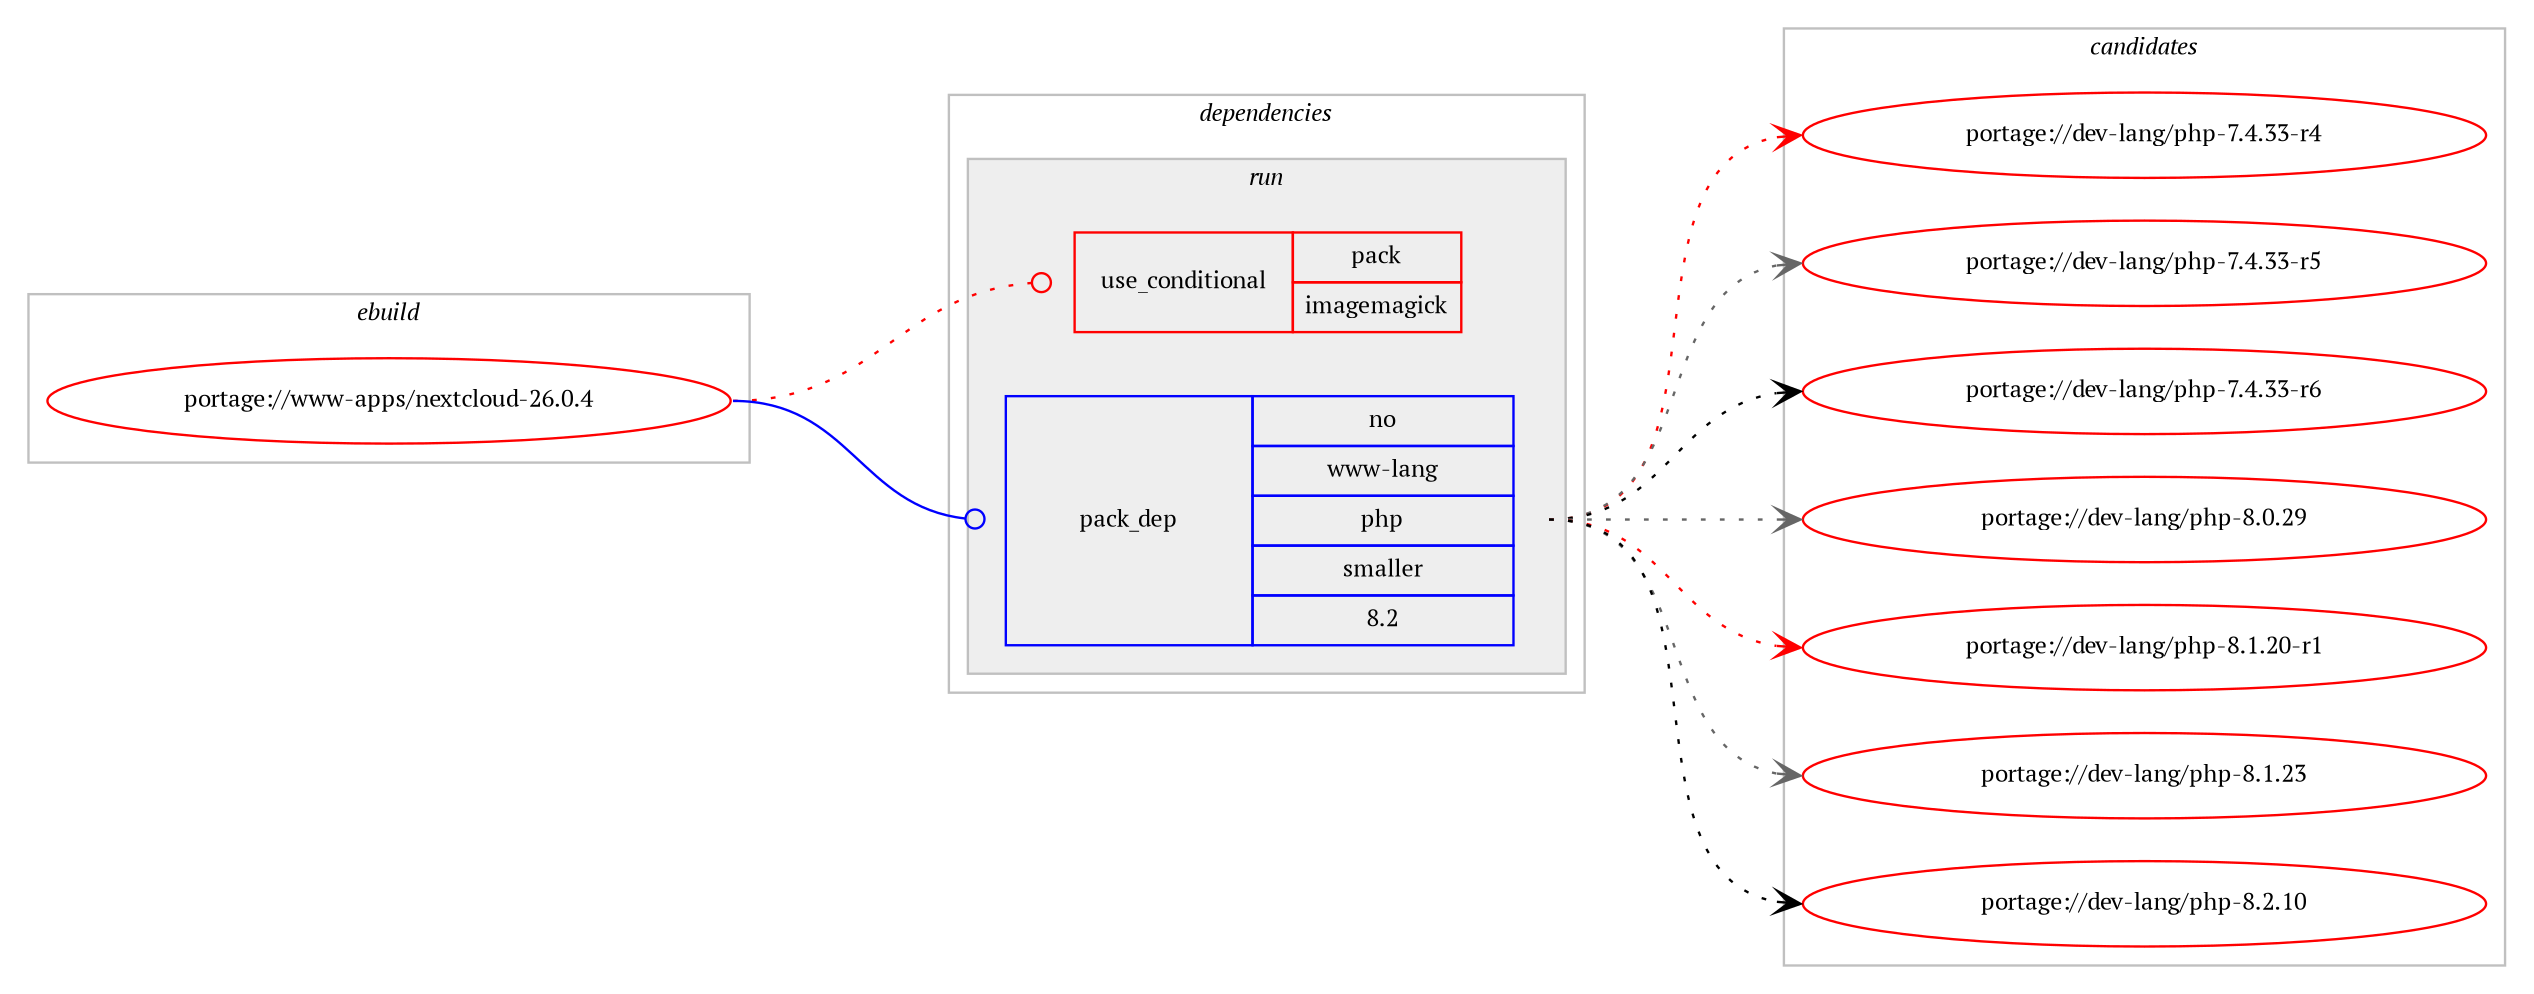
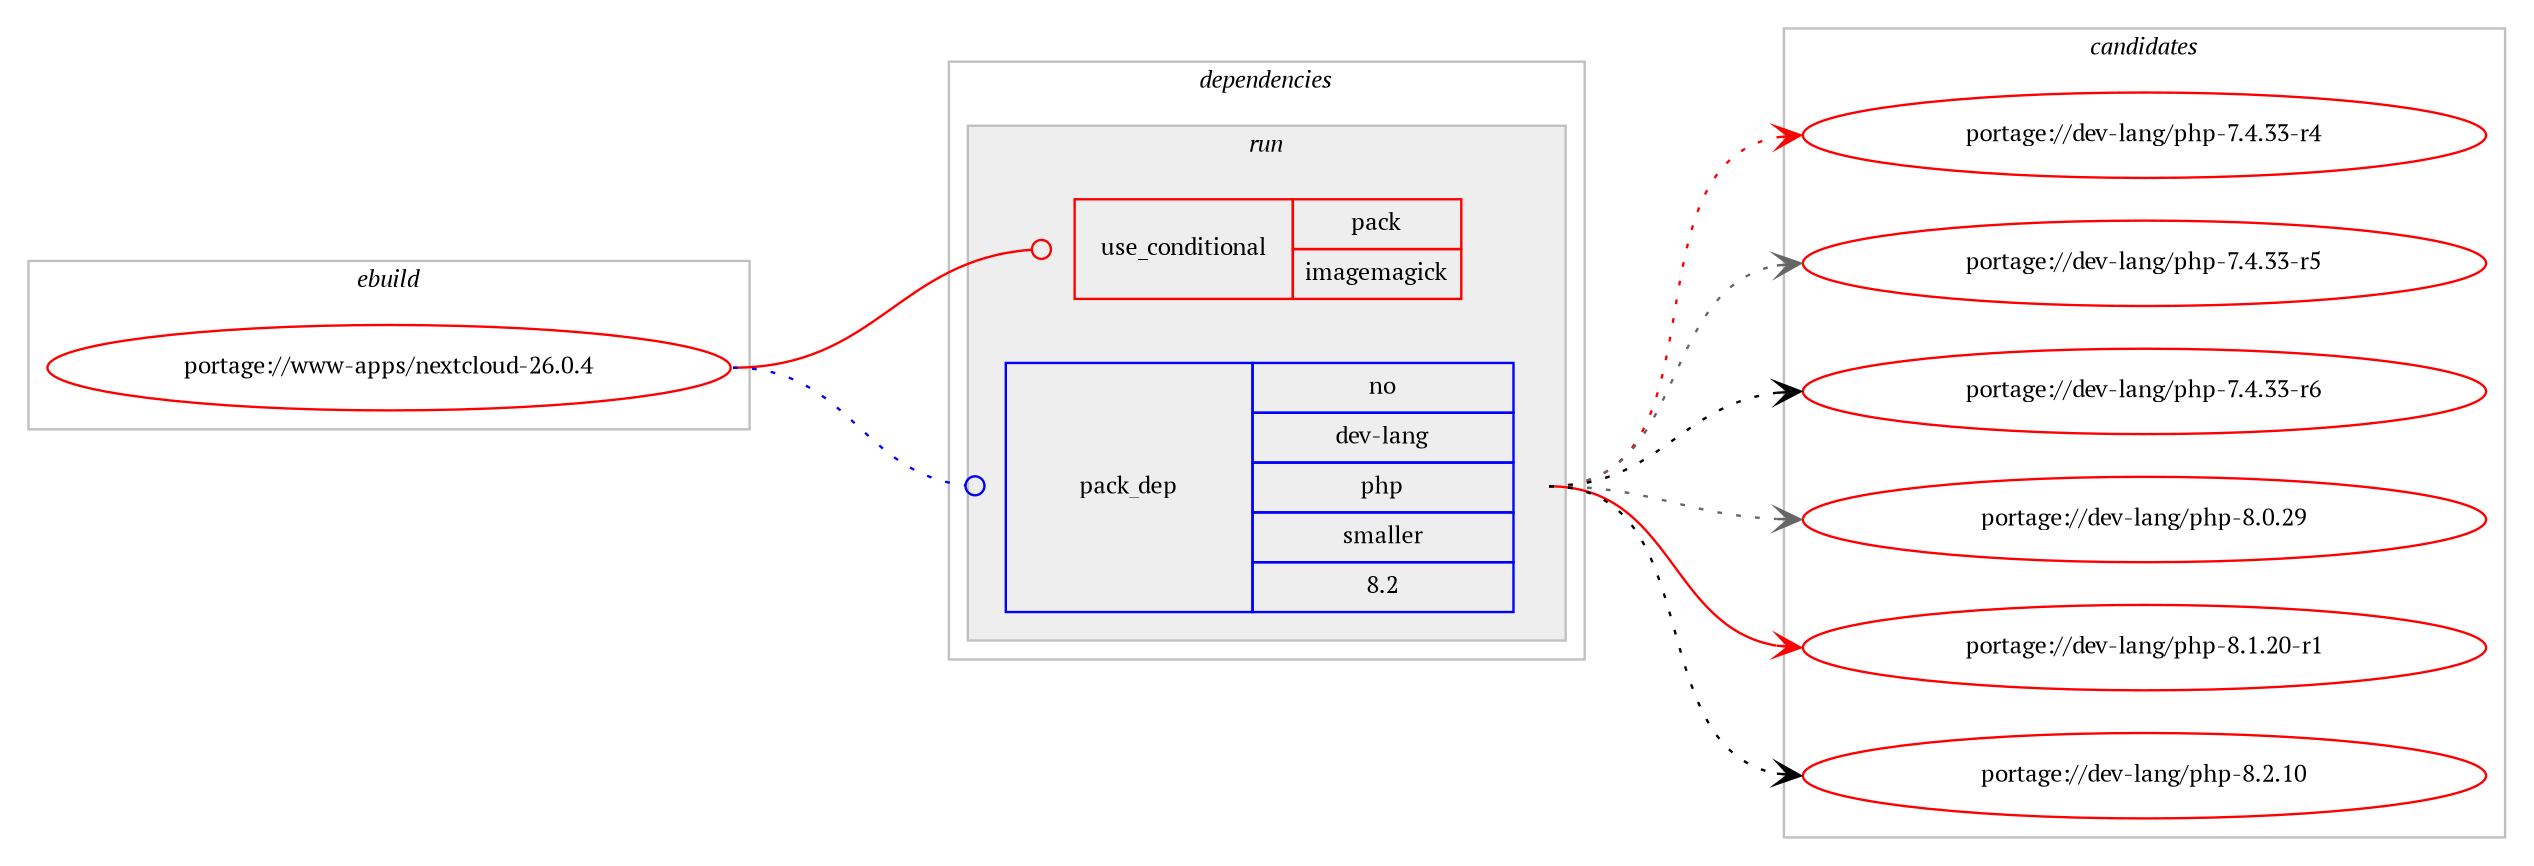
edge "portage://www-apps/nextcloud-26.0.4" -> "use_conditional": style dotted -> solid
edge "portage://www-apps/nextcloud-26.0.4" -> "pack_dep": style solid -> dotted
node "pack_dep": text "www-lang" -> "dev-lang"
edge "pack_dep" -> "portage://dev-lang/php-8.1.20-r1": style dotted -> solid
node "portage://dev-lang/php-8.1.23": removed
